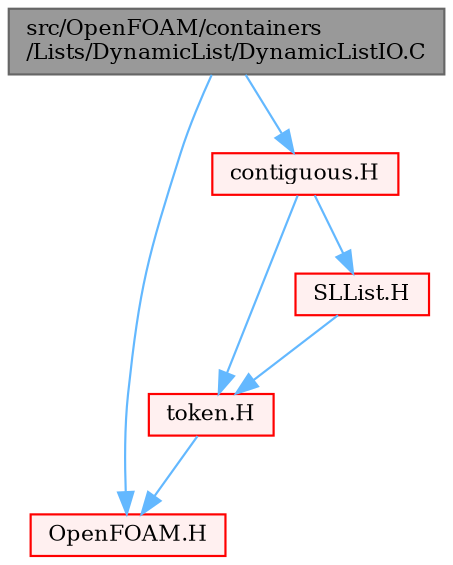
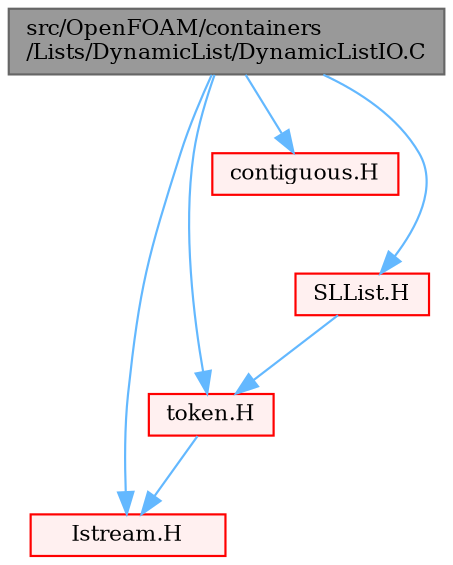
edge "contiguous.H" -> "SLList.H": now "src/OpenFOAM/containers /Lists/DynamicList/DynamicListIO.C" -> "SLList.H"
edge "contiguous.H" -> "token.H": now "src/OpenFOAM/containers /Lists/DynamicList/DynamicListIO.C" -> "token.H"
node "OpenFOAM.H": label "OpenFOAM.H" -> "Istream.H"
